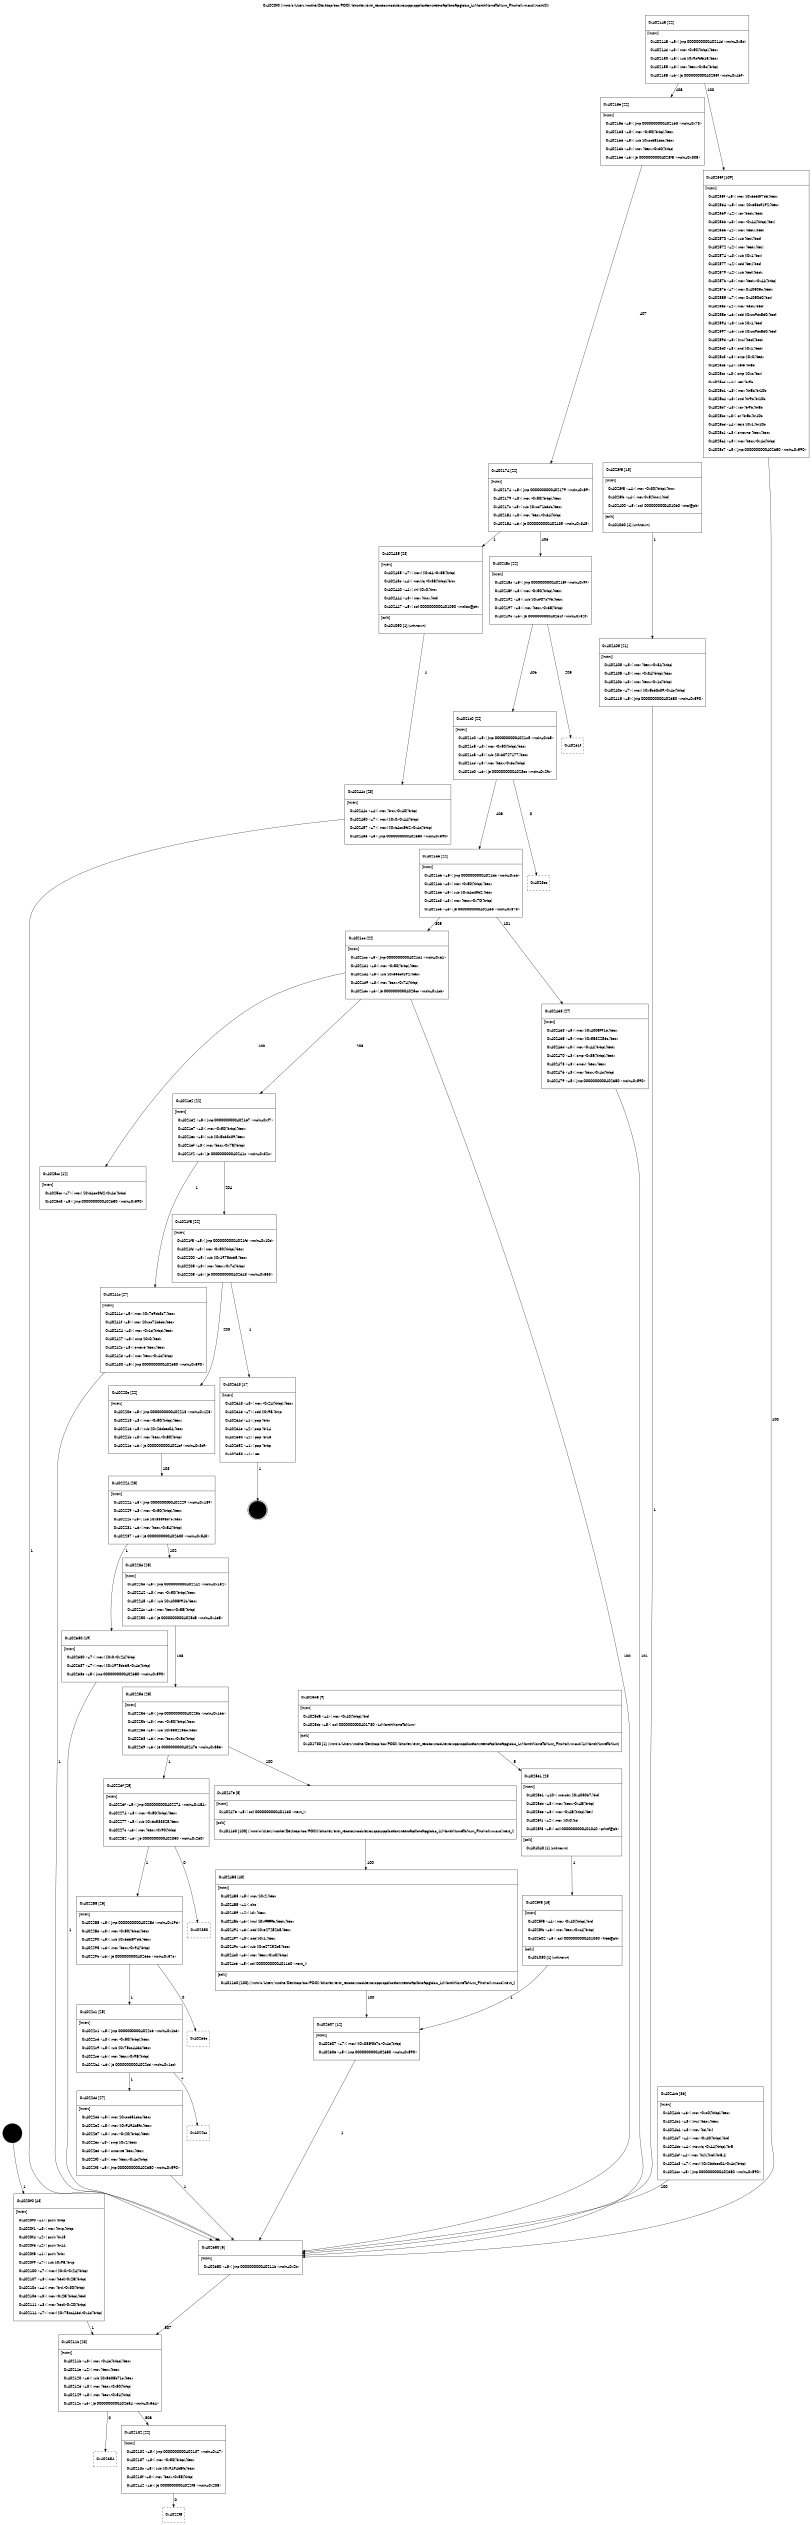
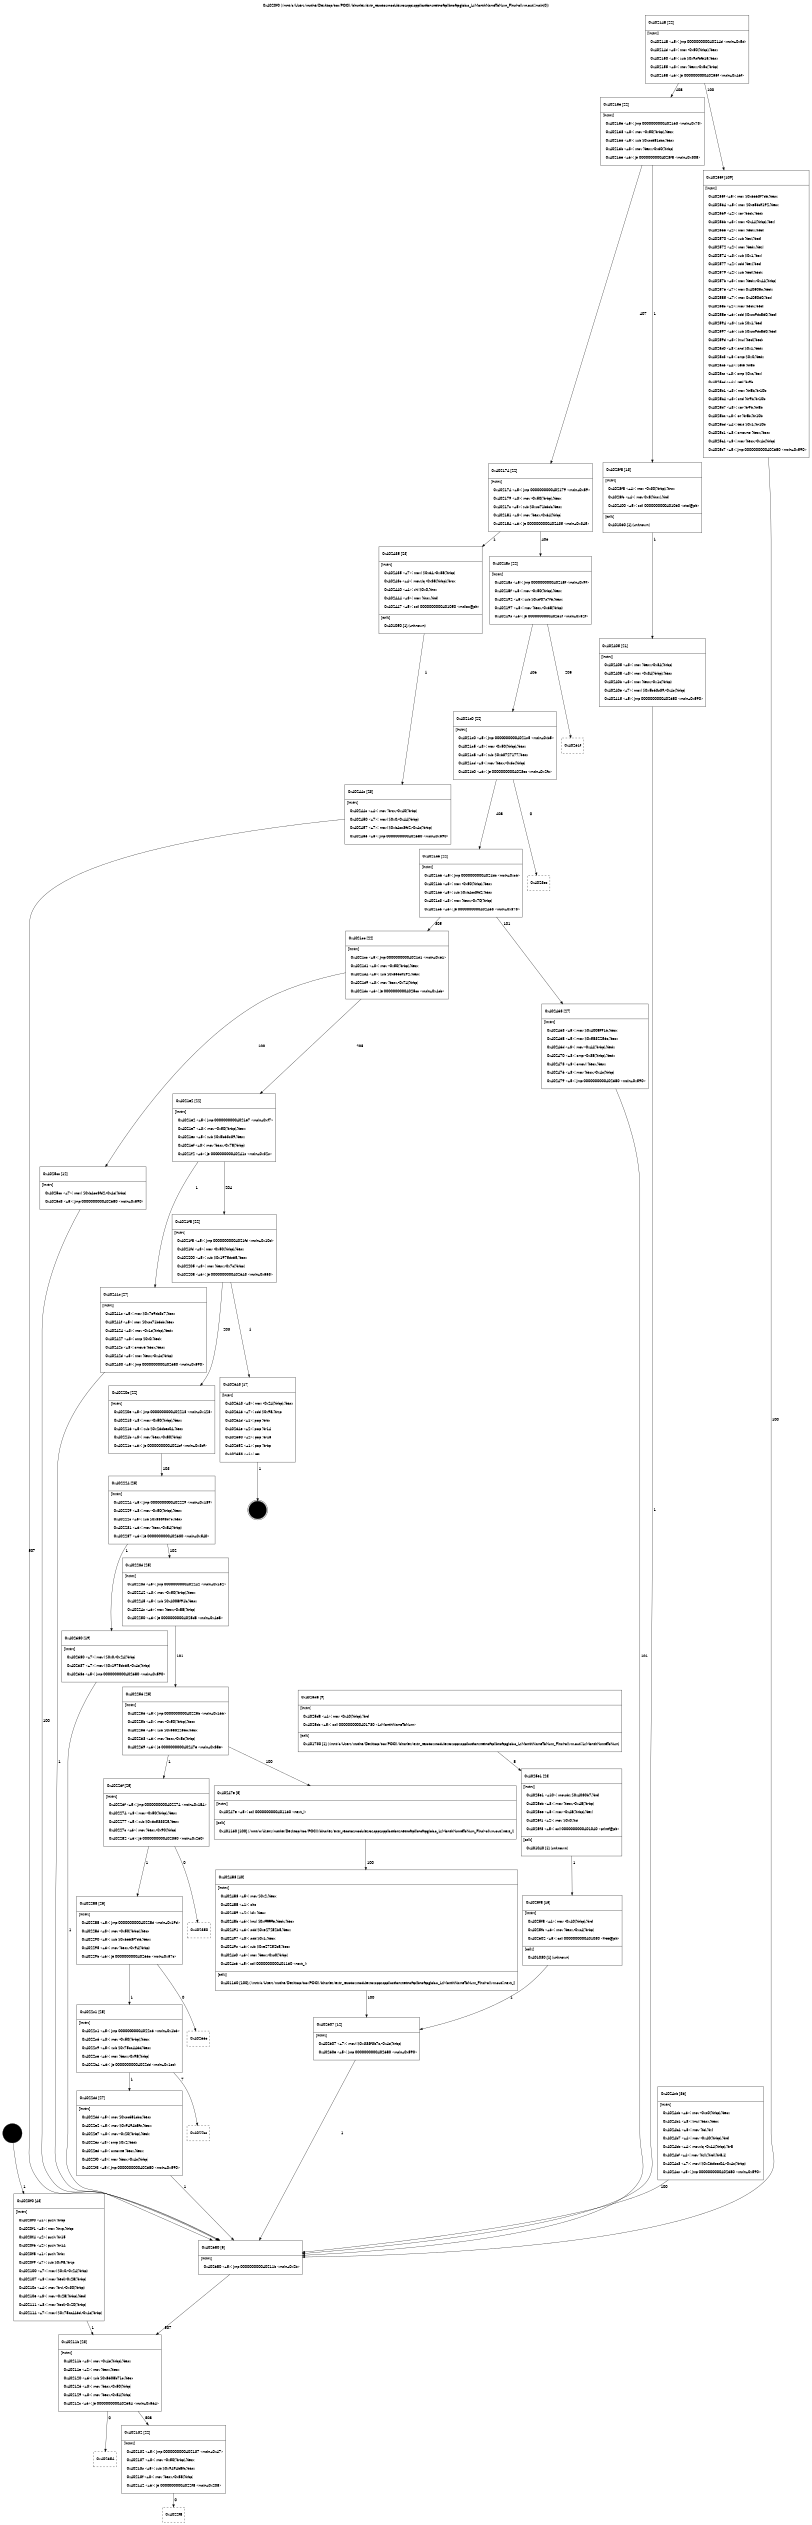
edge "0x40215e [22]" -> "0x4023f8 [13]": added, label "1"
edge "0x40244c [23]" -> "0x402680 [5]": label " 1" -> " 507"
edge "0x40223d [25]" -> "0x402256 [25]": label " 108" -> " 101"
edge "0x4021cc [22]" -> "0x402680 [5]": now "0x4025cc [12]" -> "0x402680 [5]"
